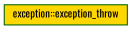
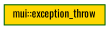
node "exception::exception_throw": label "exception::exception_throw" -> "mui::exception_throw"
